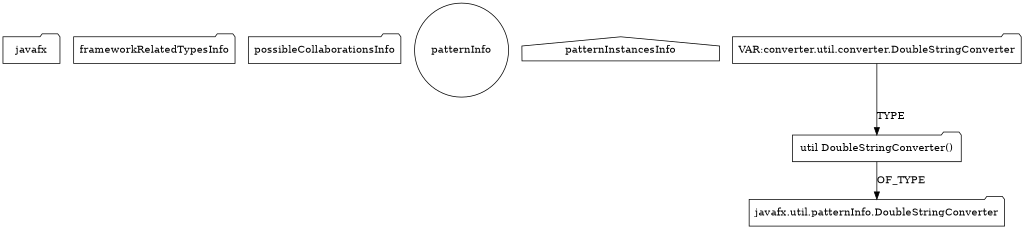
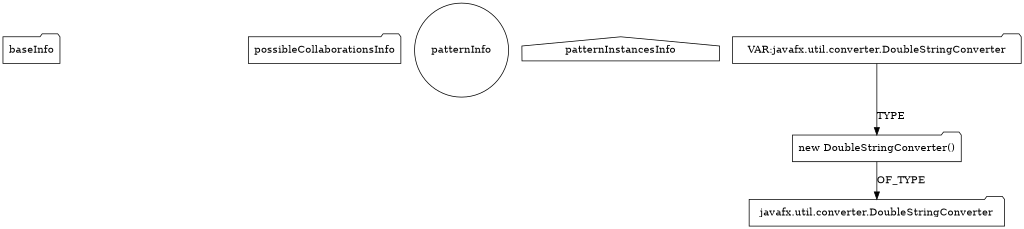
node "javafx": label "javafx" -> "baseInfo"
node "frameworkRelatedTypesInfo": removed
node "VAR:converter.util.converter.DoubleStringConverter": label "VAR:converter.util.converter.DoubleStringConverter" -> "VAR:javafx.util.converter.DoubleStringConverter"
node "util DoubleStringConverter()": label "util DoubleStringConverter()" -> "new DoubleStringConverter()"
node "javafx.util.patternInfo.DoubleStringConverter": label "javafx.util.patternInfo.DoubleStringConverter" -> "javafx.util.converter.DoubleStringConverter"
